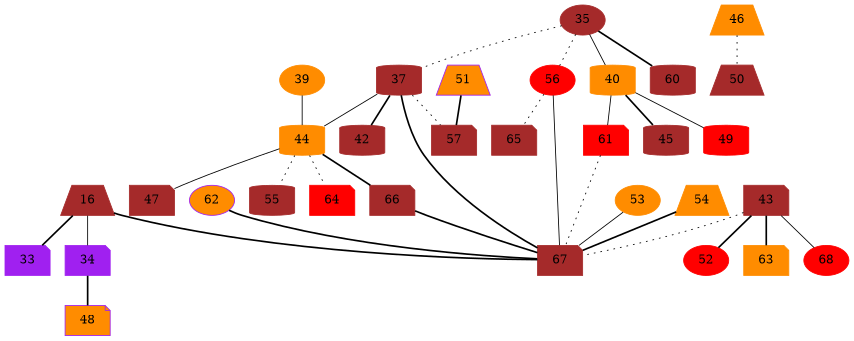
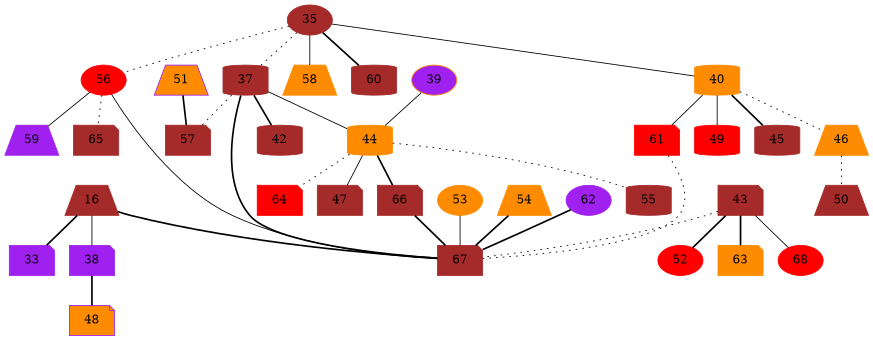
node "39": fillcolor darkorange -> purple
node "58": added
edge "40" -- "46": added
node "59": added
node "62": fillcolor darkorange -> purple
node "34": label "34" -> "38"
